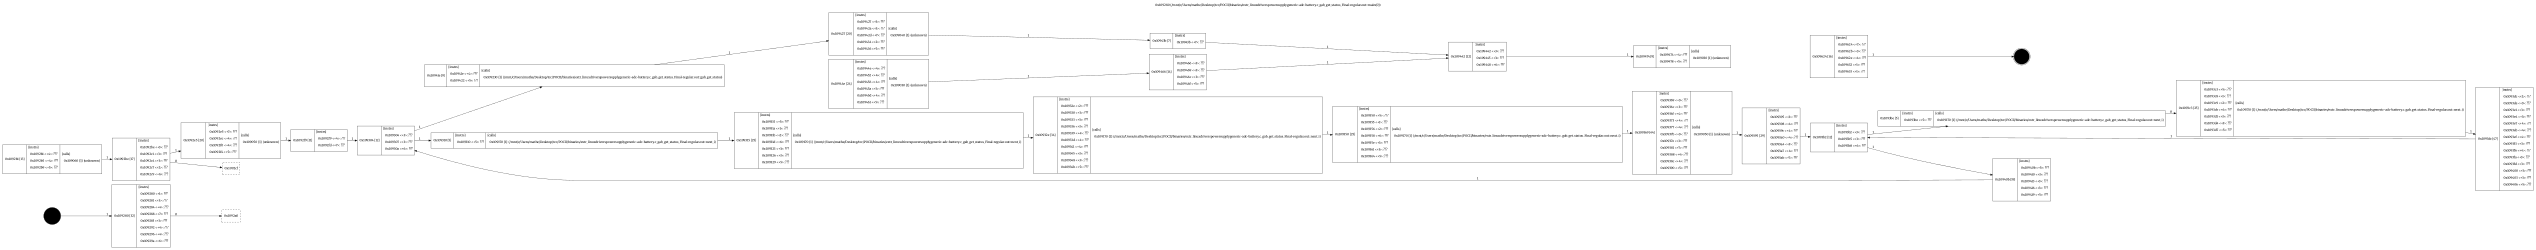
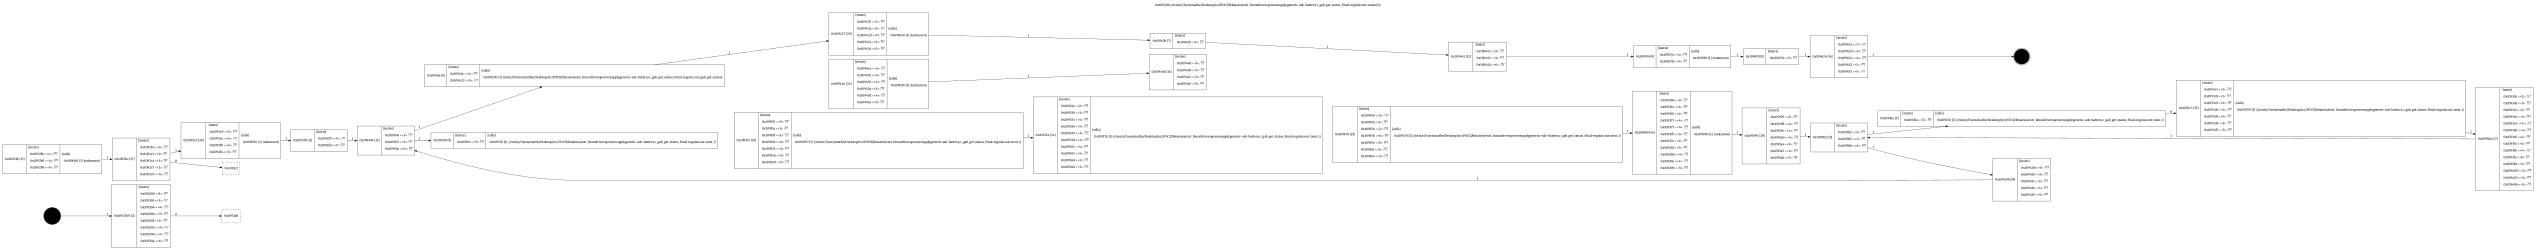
node "0x10947d [5]": added
edge "0x109466 [14]" -> "0x109442 [12]": removed, label "1"
edge "0x10932e [34]" -> "0x109350 [25]": removed, label "1"
edge "0x109310 [5]" -> "0x109315 [25]": removed, label "1"
